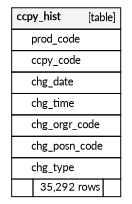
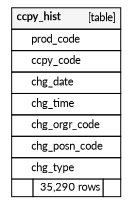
node "ccpy_hist": text "35,292 rows" -> "35,290 rows"
